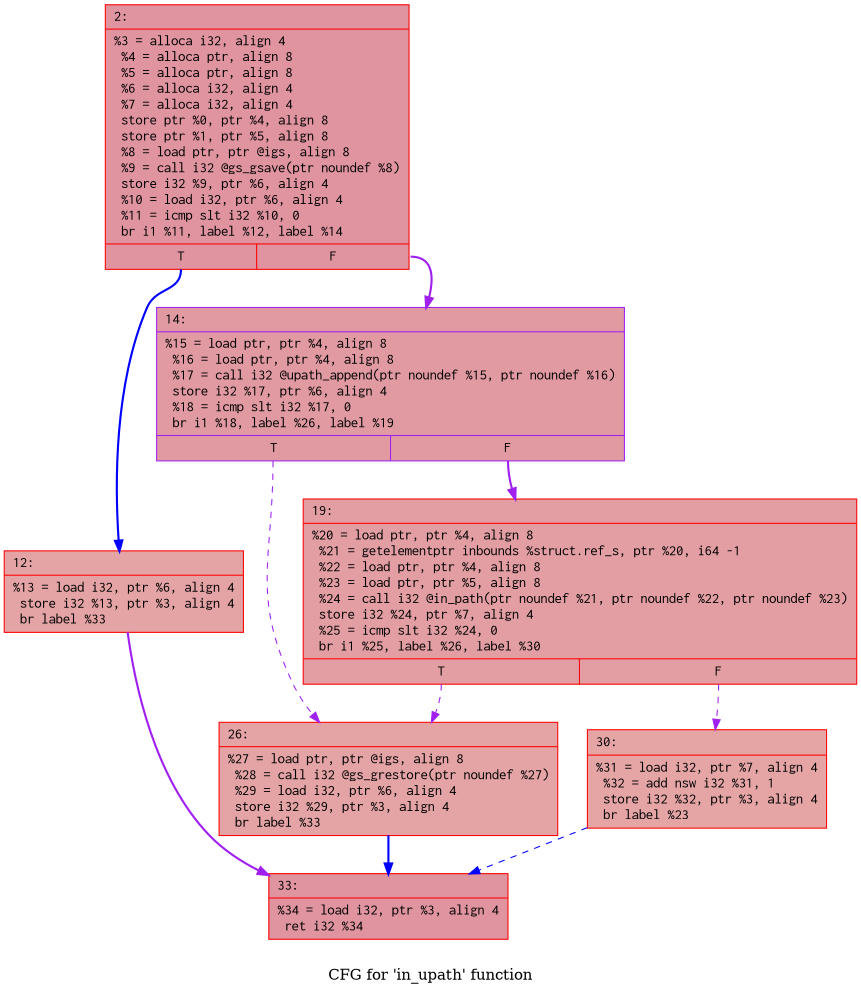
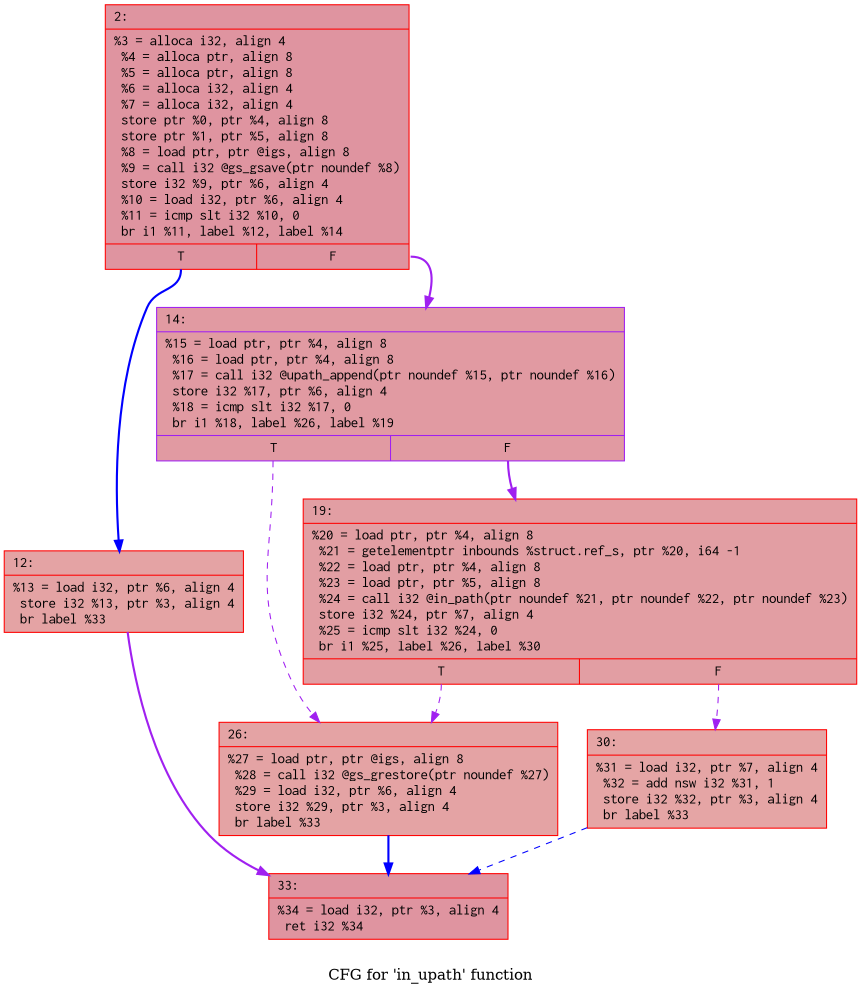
node "30:": text "br label %23" -> "br label %33"
